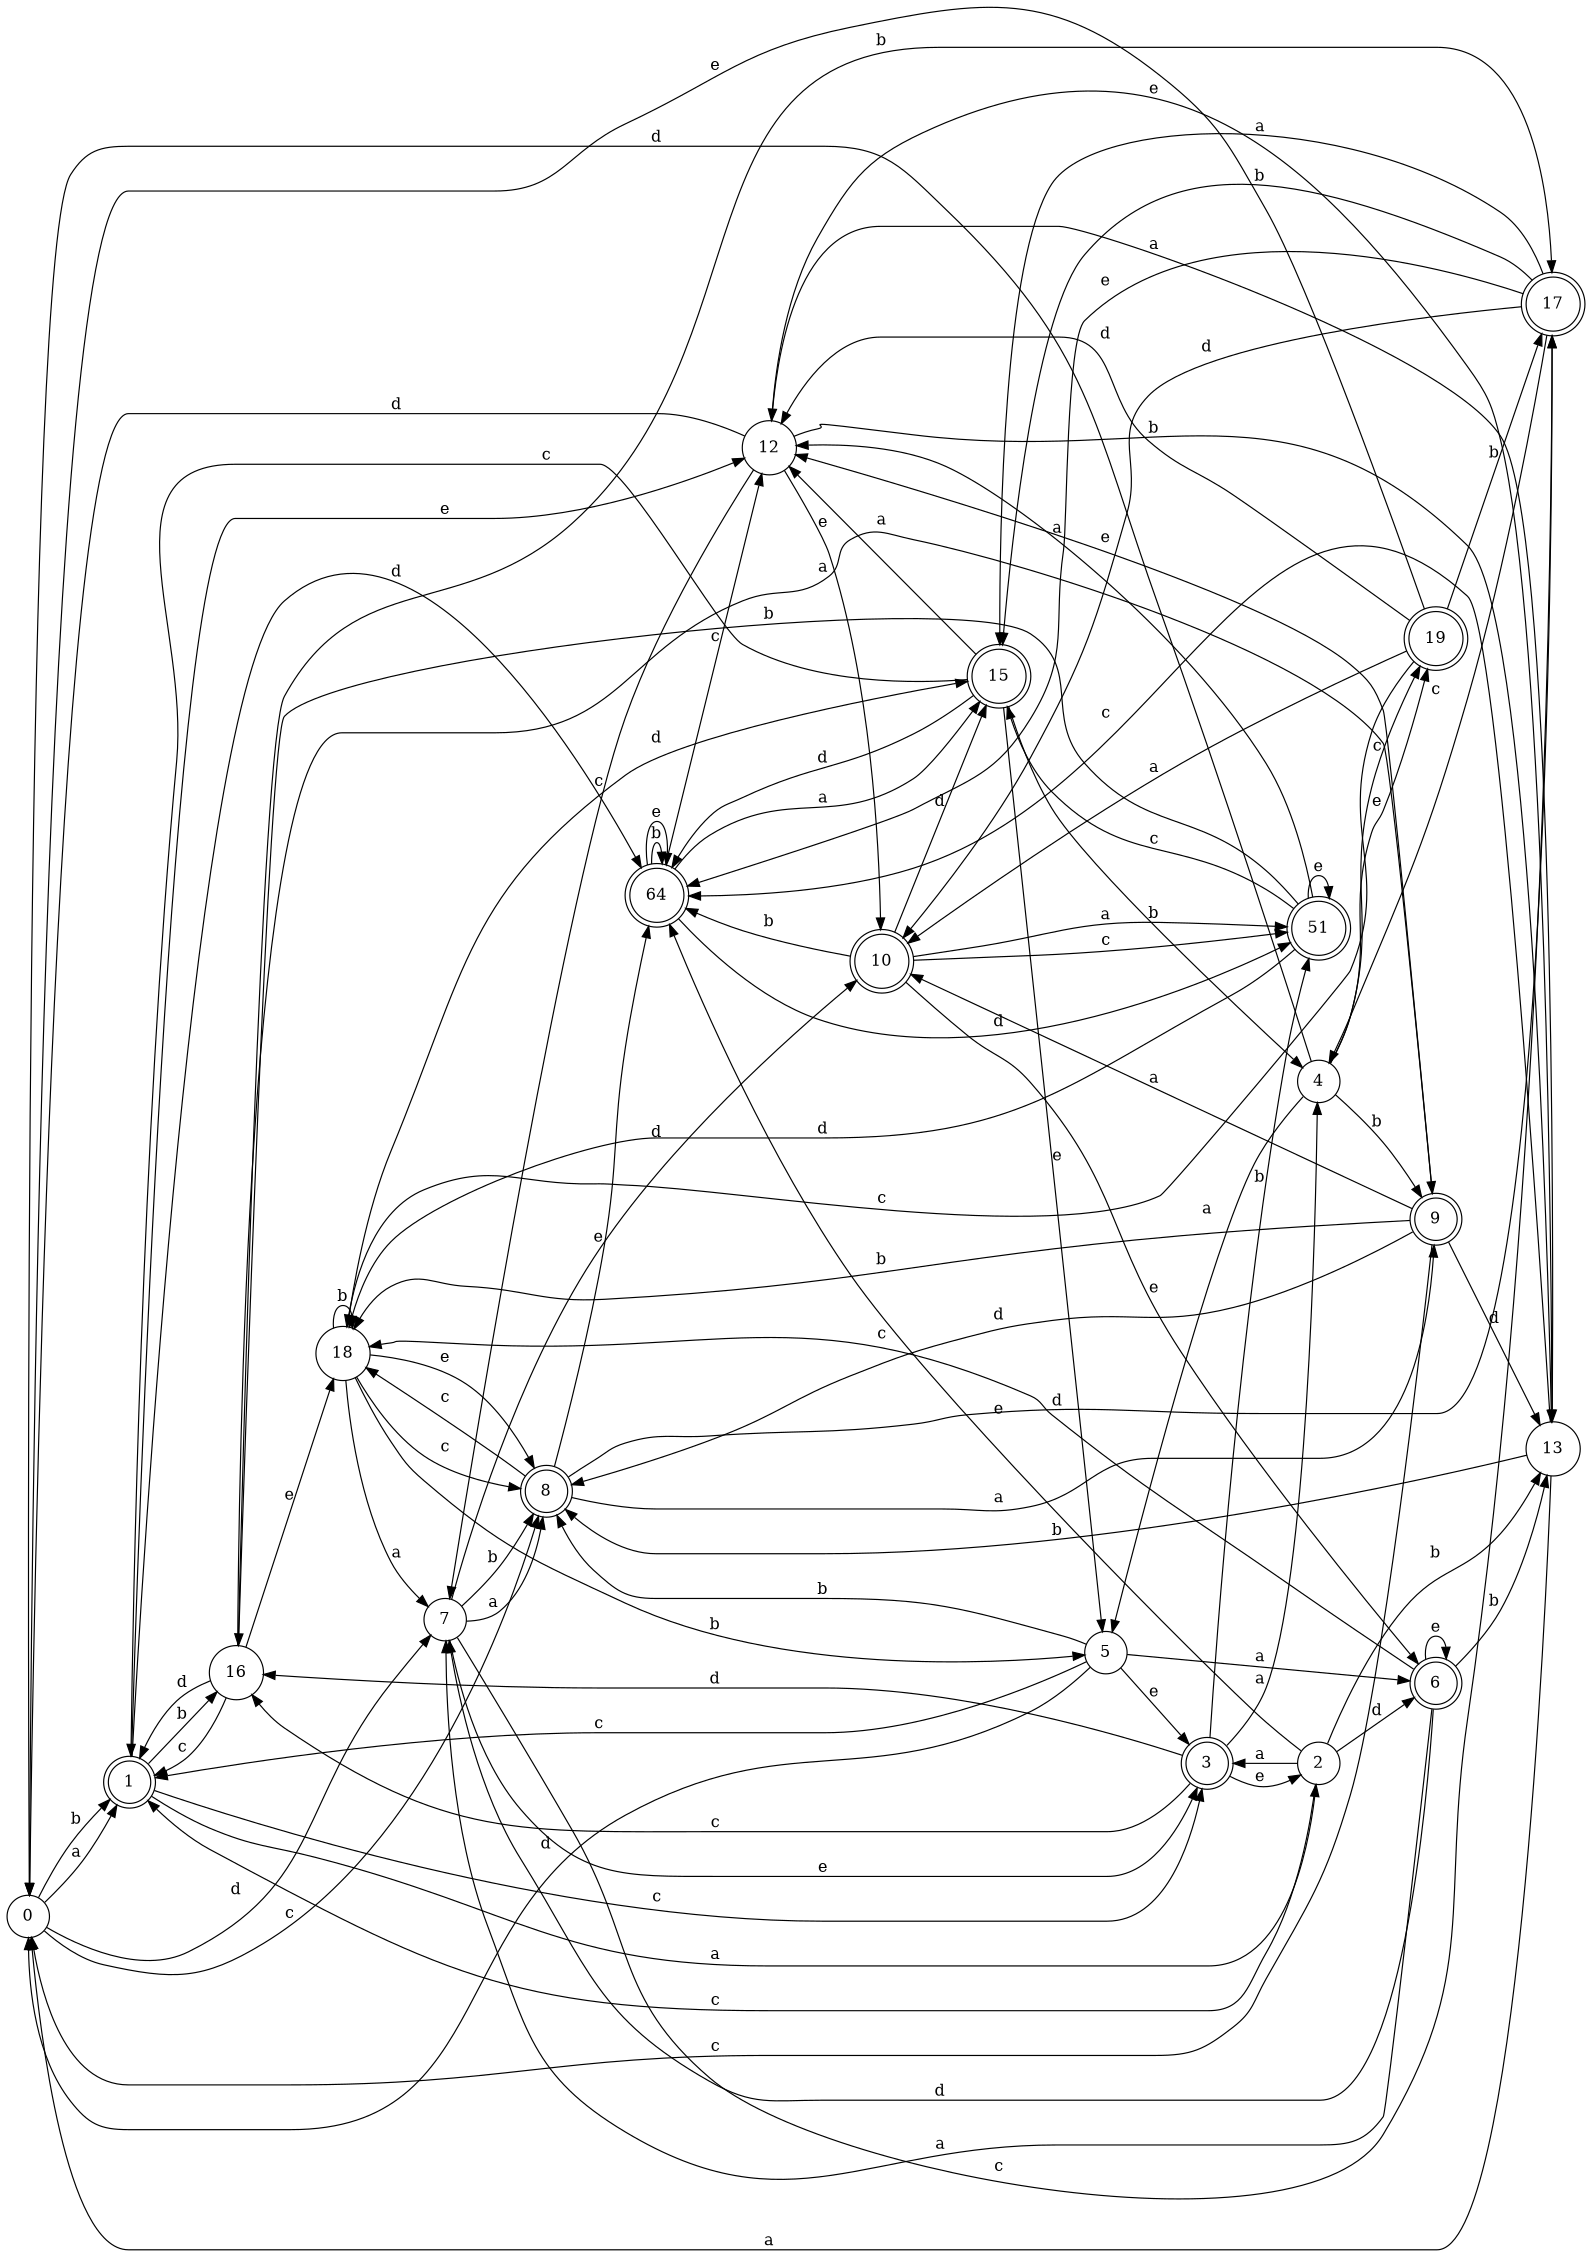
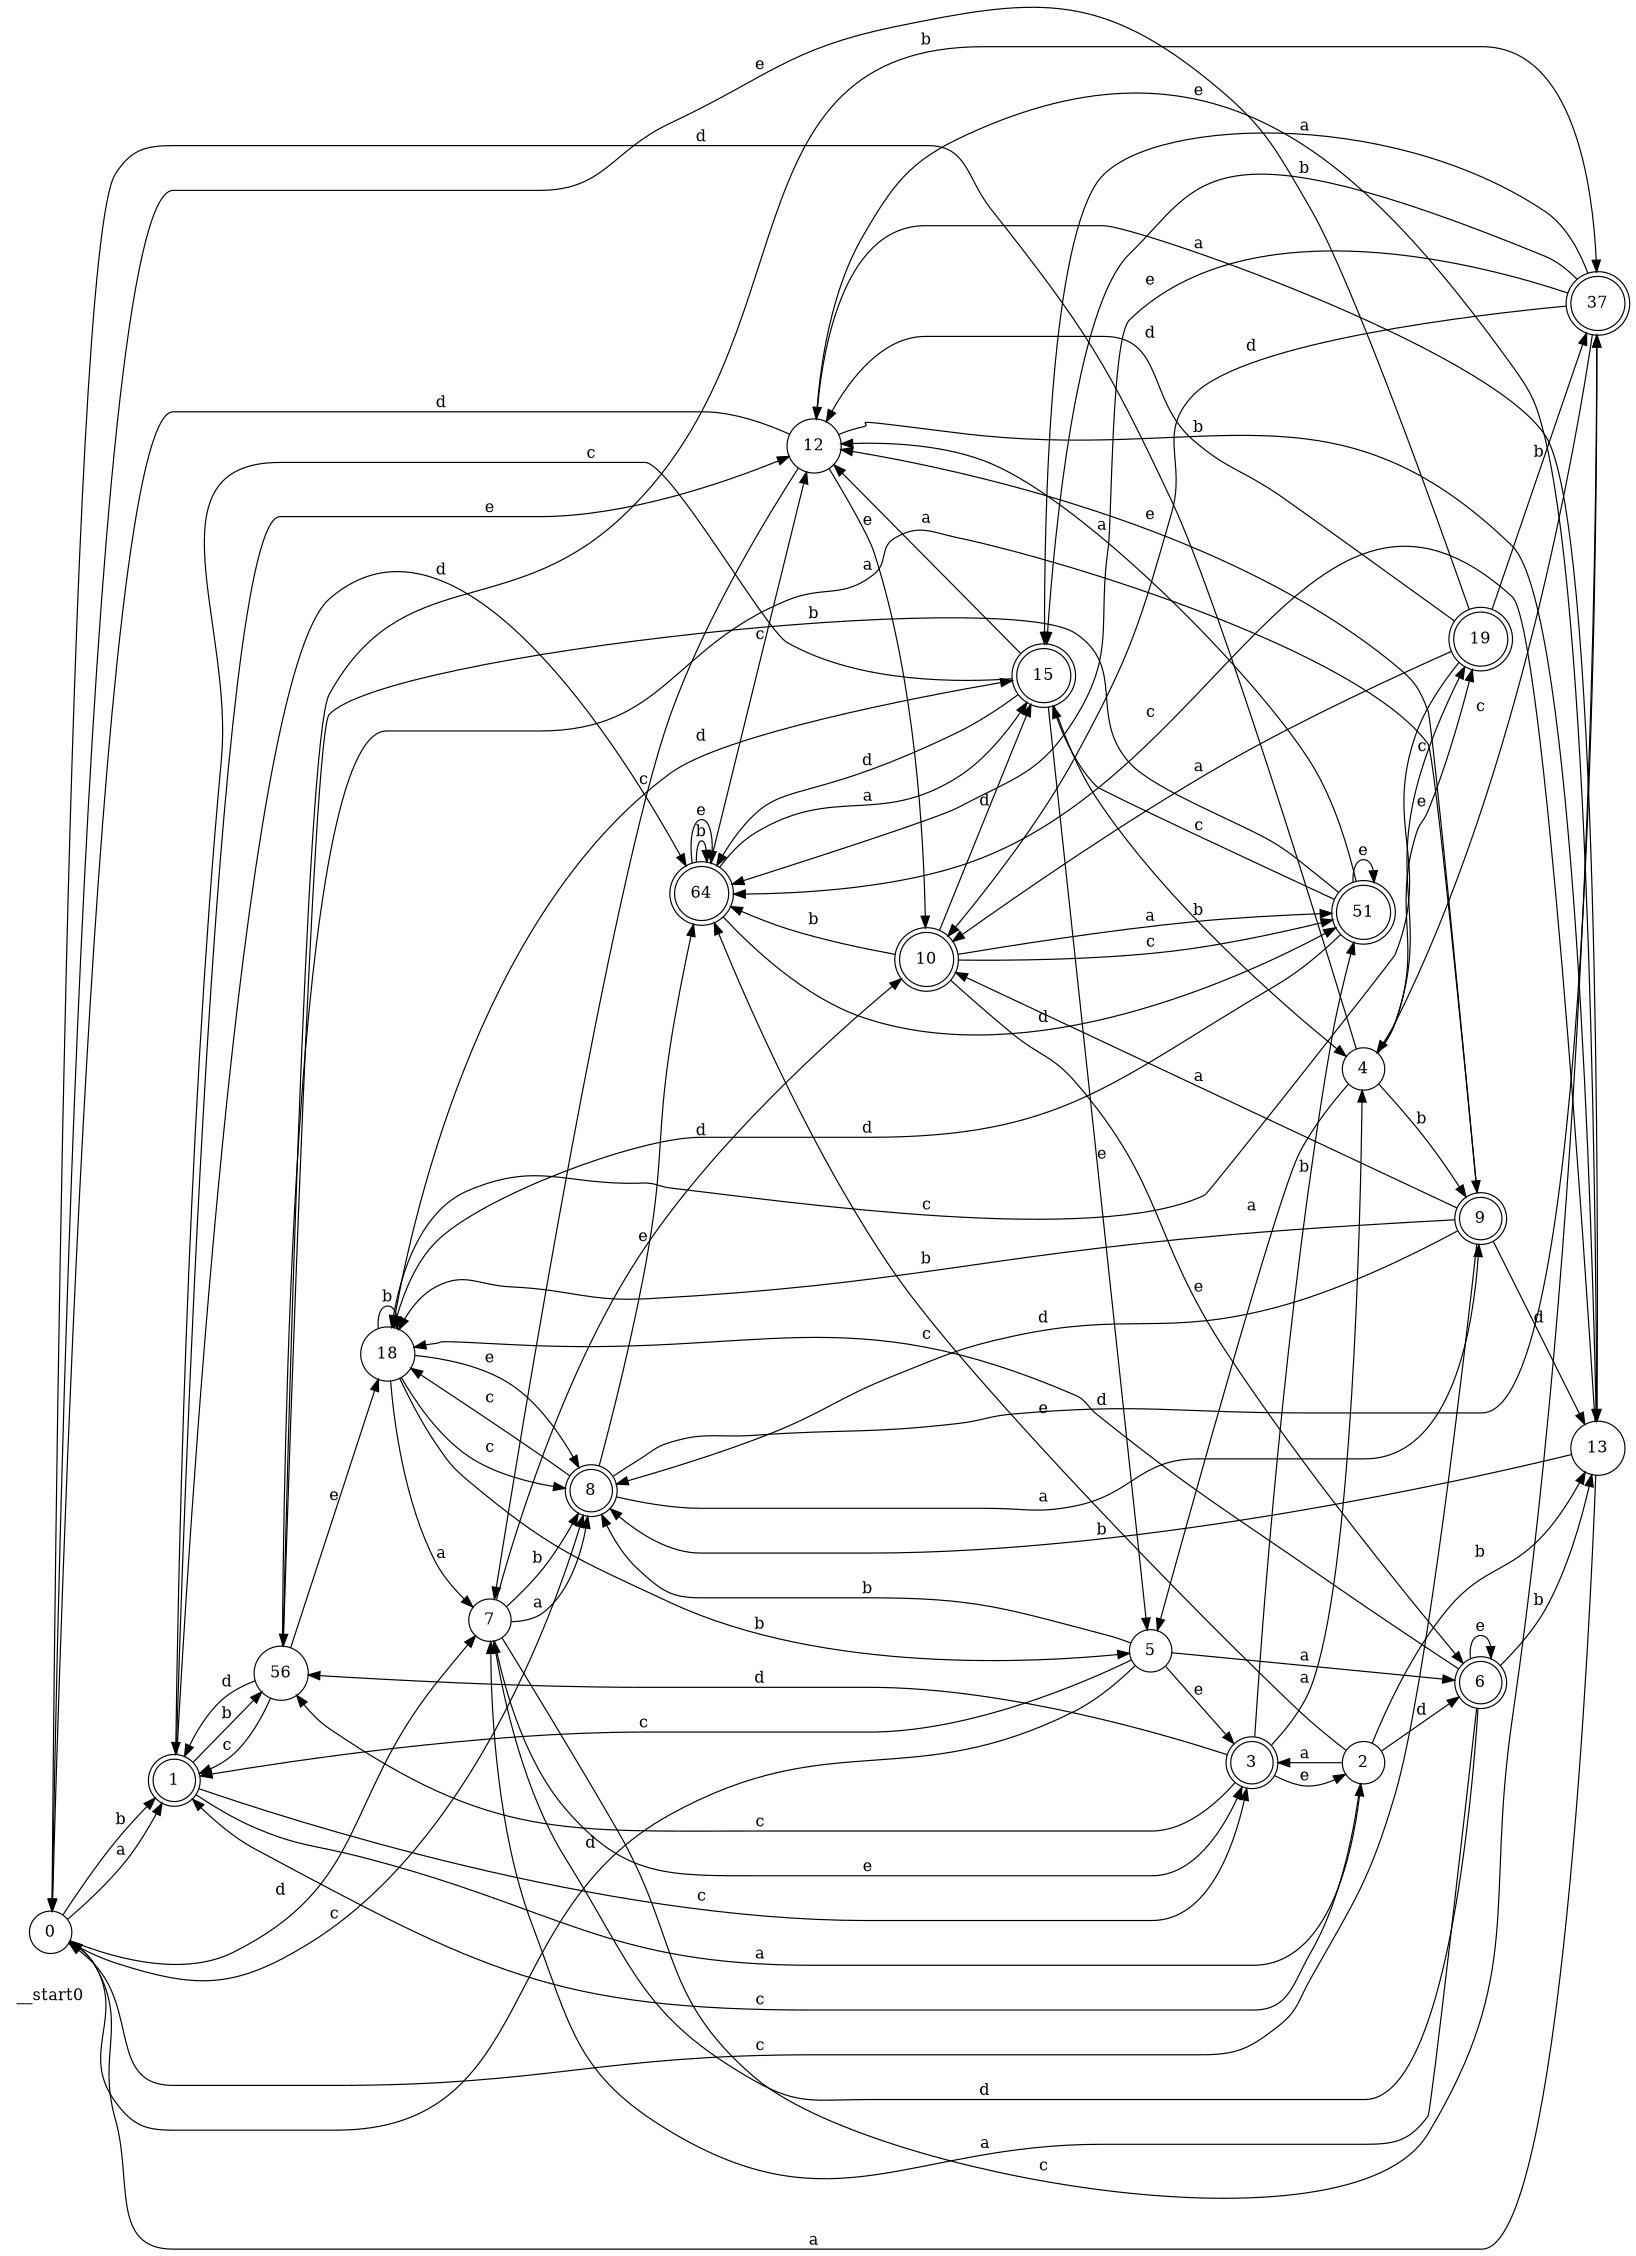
node "17": label "17" -> "37"
node "16": label "16" -> "56"
node "__start0": added
